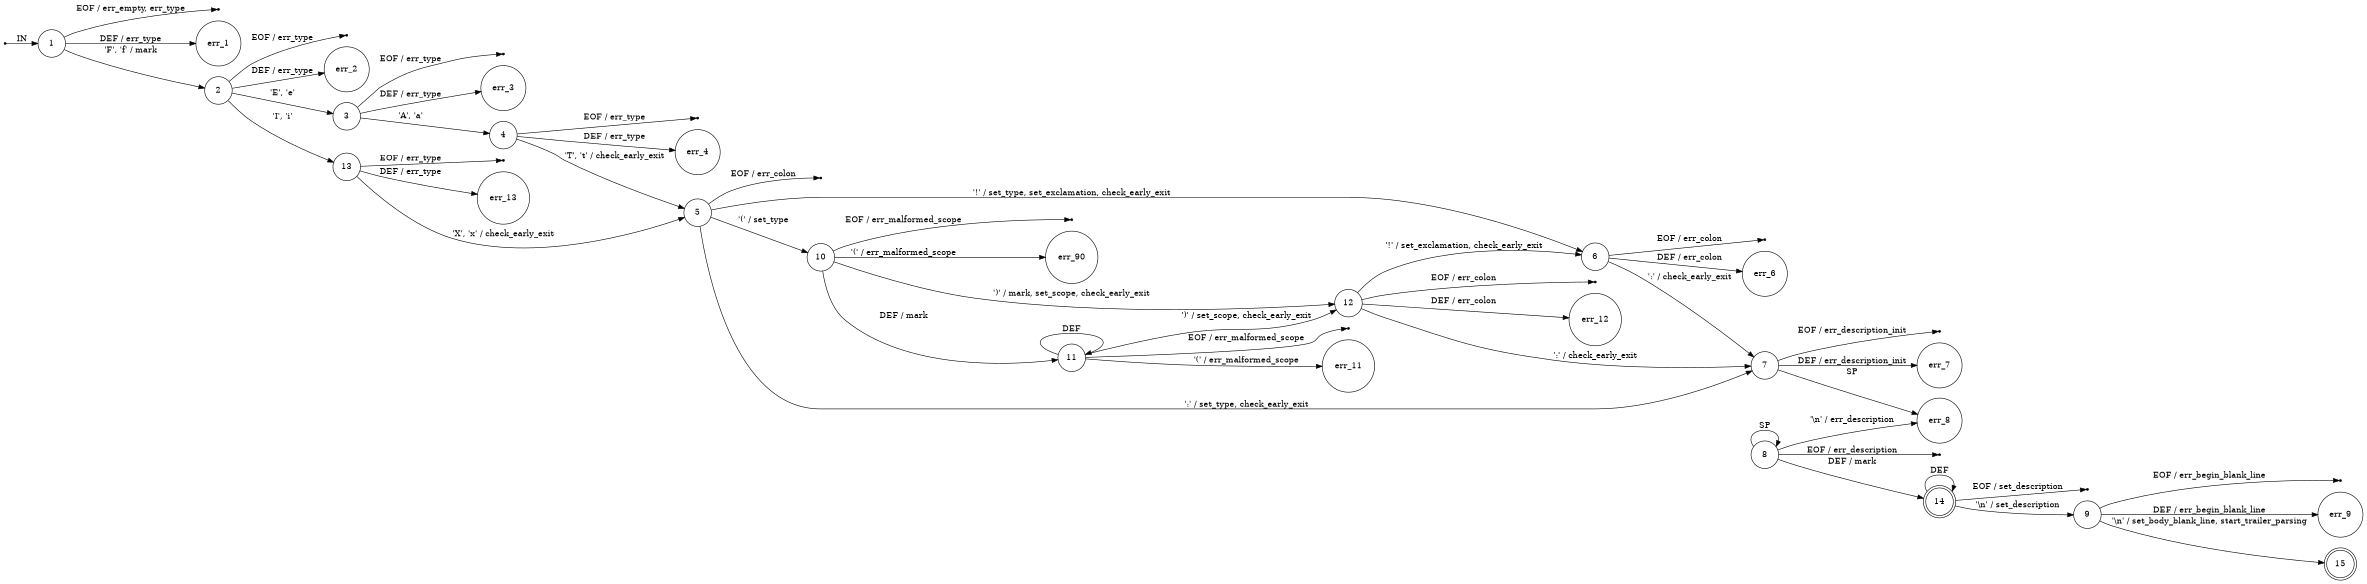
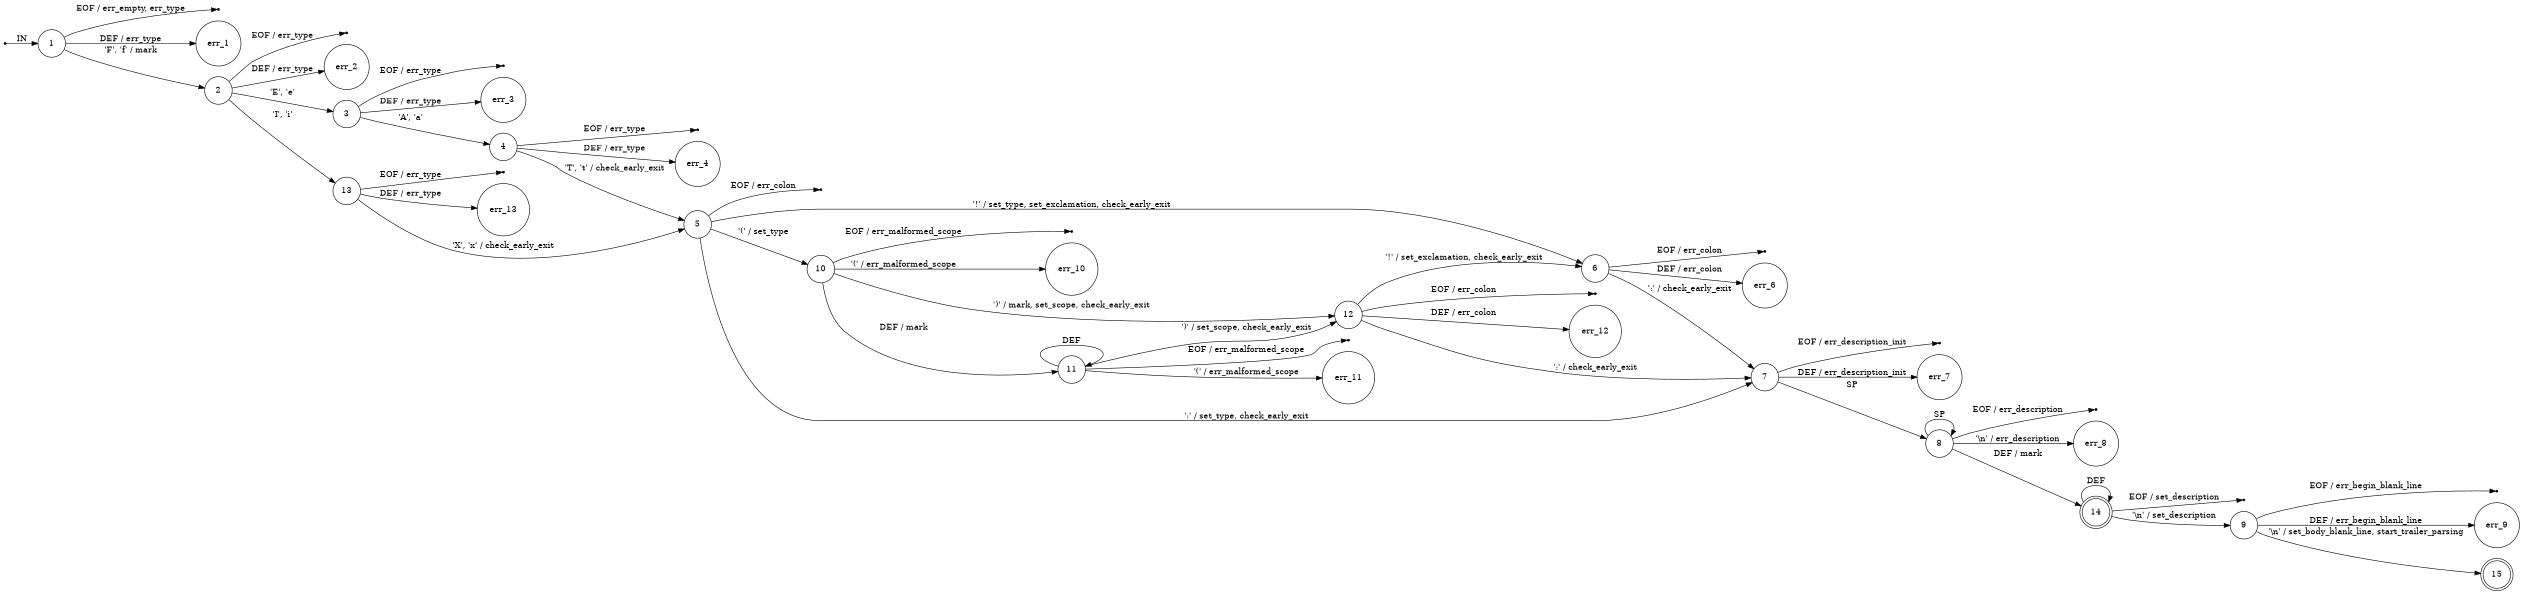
node "err_90": label "err_90" -> "err_10"
edge "7" -> "err_8": now "7" -> "8"
